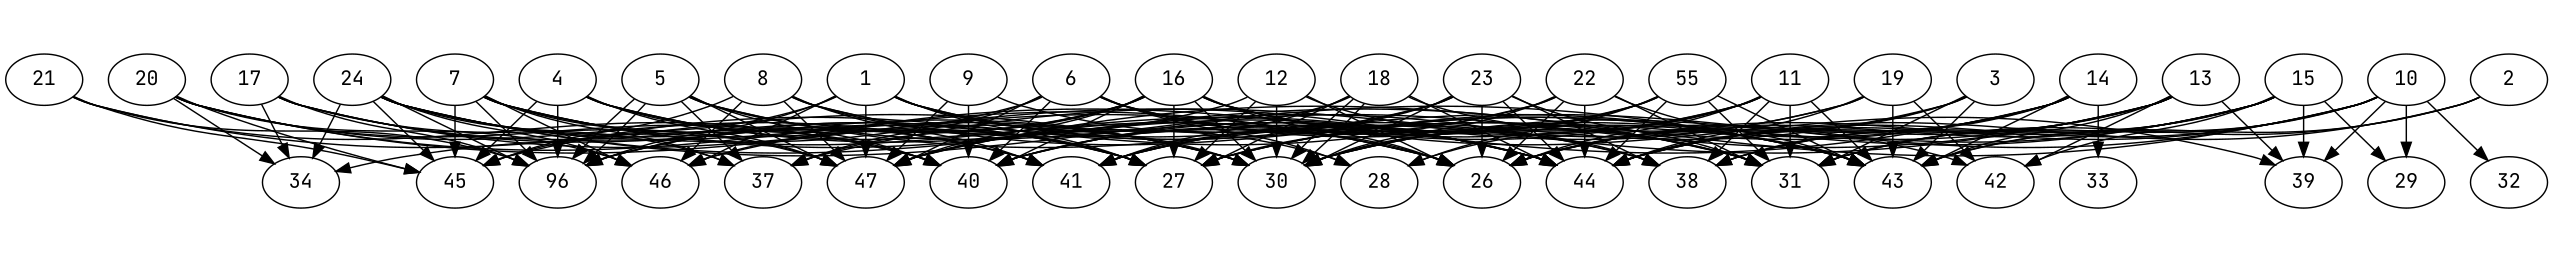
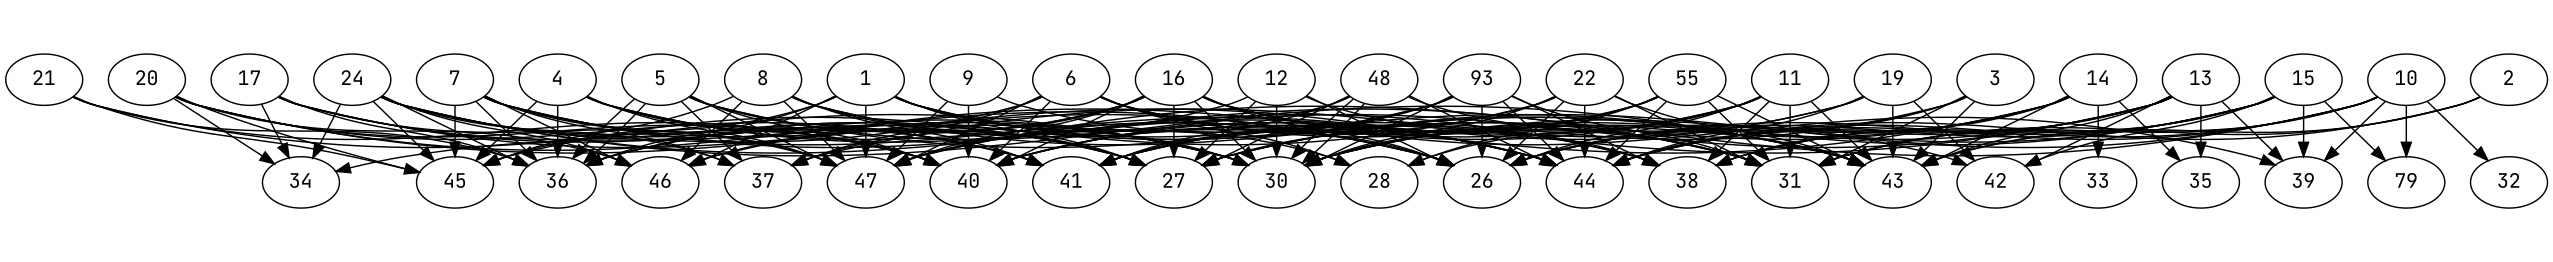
node "18": label "18" -> "48"
node "23": label "23" -> "93"
node "96": label "96" -> "36"
node "35": added
node "29": label "29" -> "79"
